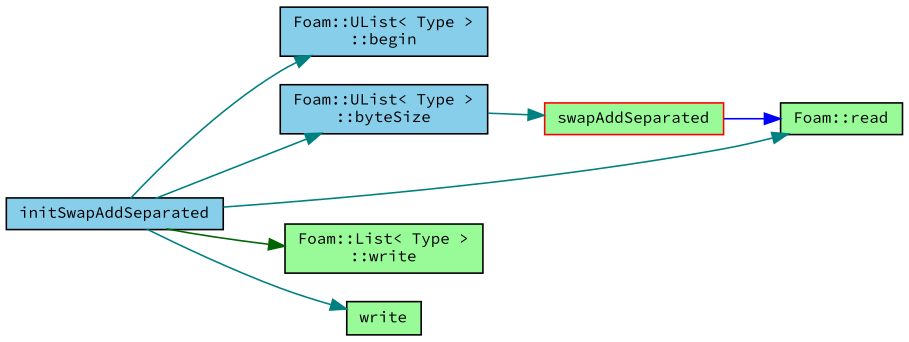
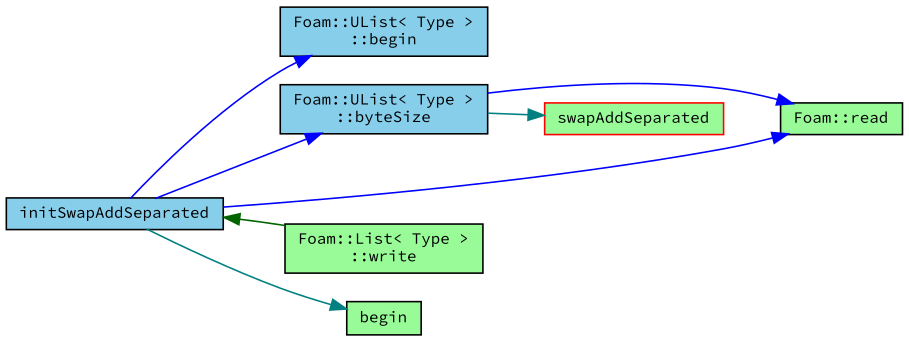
edge "swapAddSeparated" -> "Foam::read": now "Foam::UList< Type > ::byteSize" -> "Foam::read"
edge "initSwapAddSeparated" -> "Foam::UList< Type > ::begin": color teal -> blue
edge "initSwapAddSeparated" -> "Foam::UList< Type > ::byteSize": color teal -> blue
edge "initSwapAddSeparated" -> "Foam::read": color teal -> blue
edge "initSwapAddSeparated" -> "Foam::List< Type > ::write": reversed
node "write": label "write" -> "begin"
